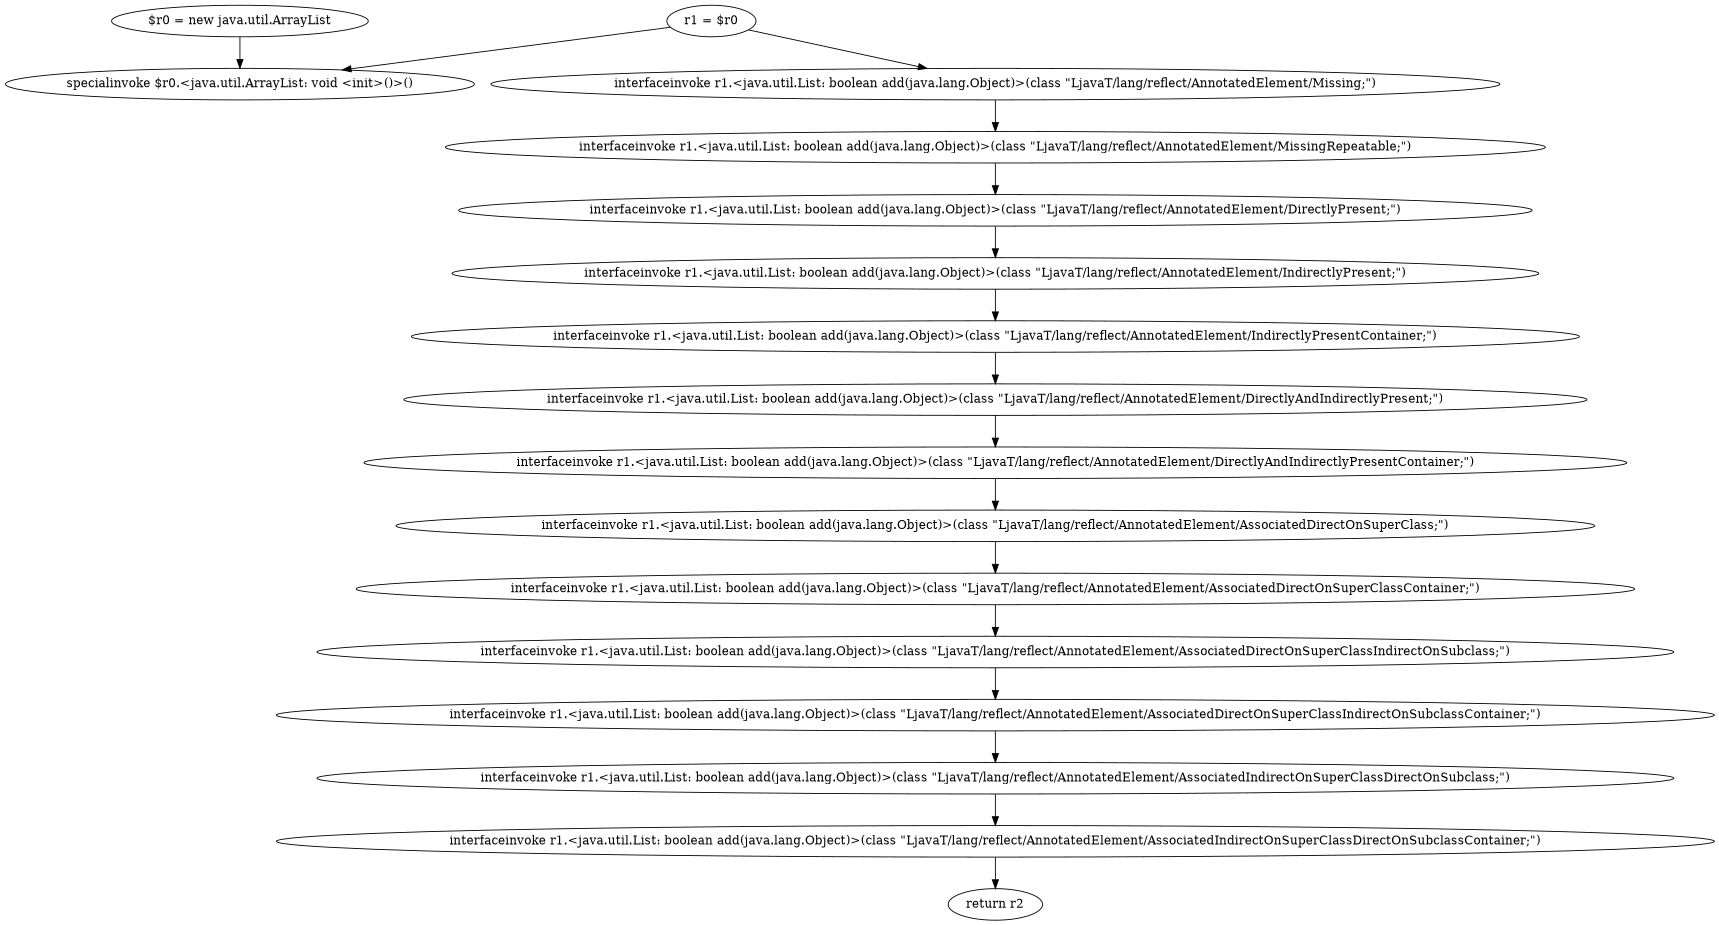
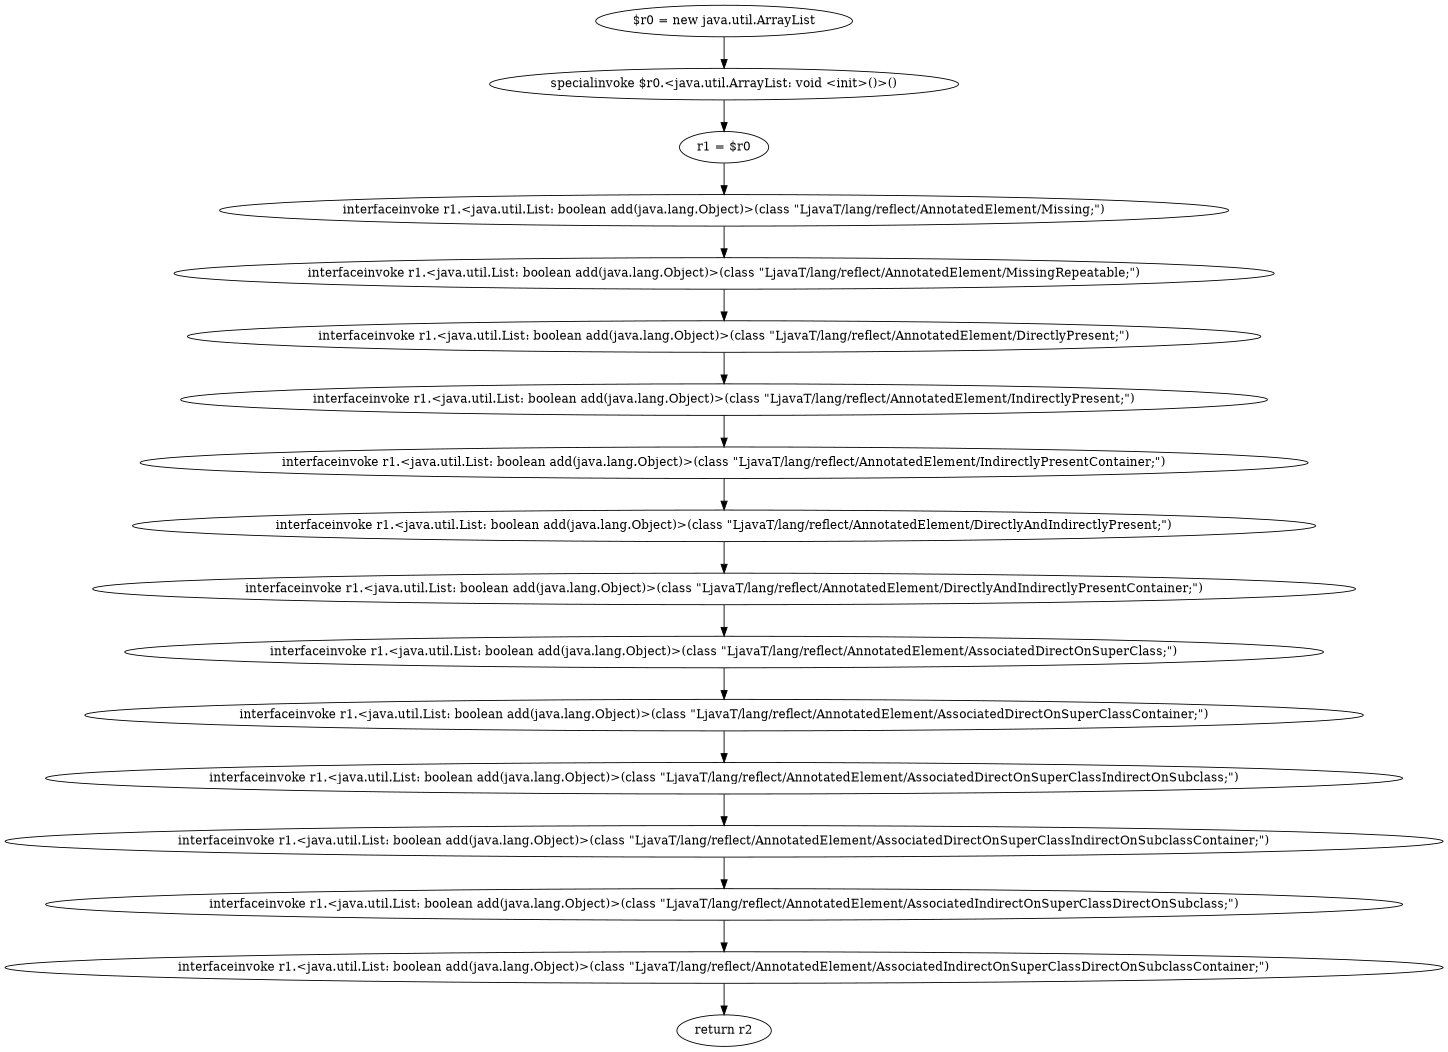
edge "r1 = $r0" -> "specialinvoke $r0.<java.util.ArrayList: void <init>()>()": reversed
